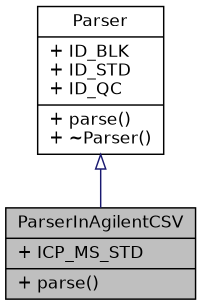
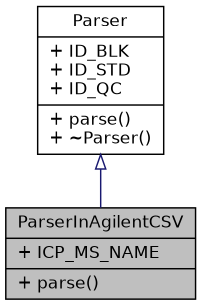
node "ParserInAgilentCSV": text "+ ICP_MS_STD" -> "+ ICP_MS_NAME"
